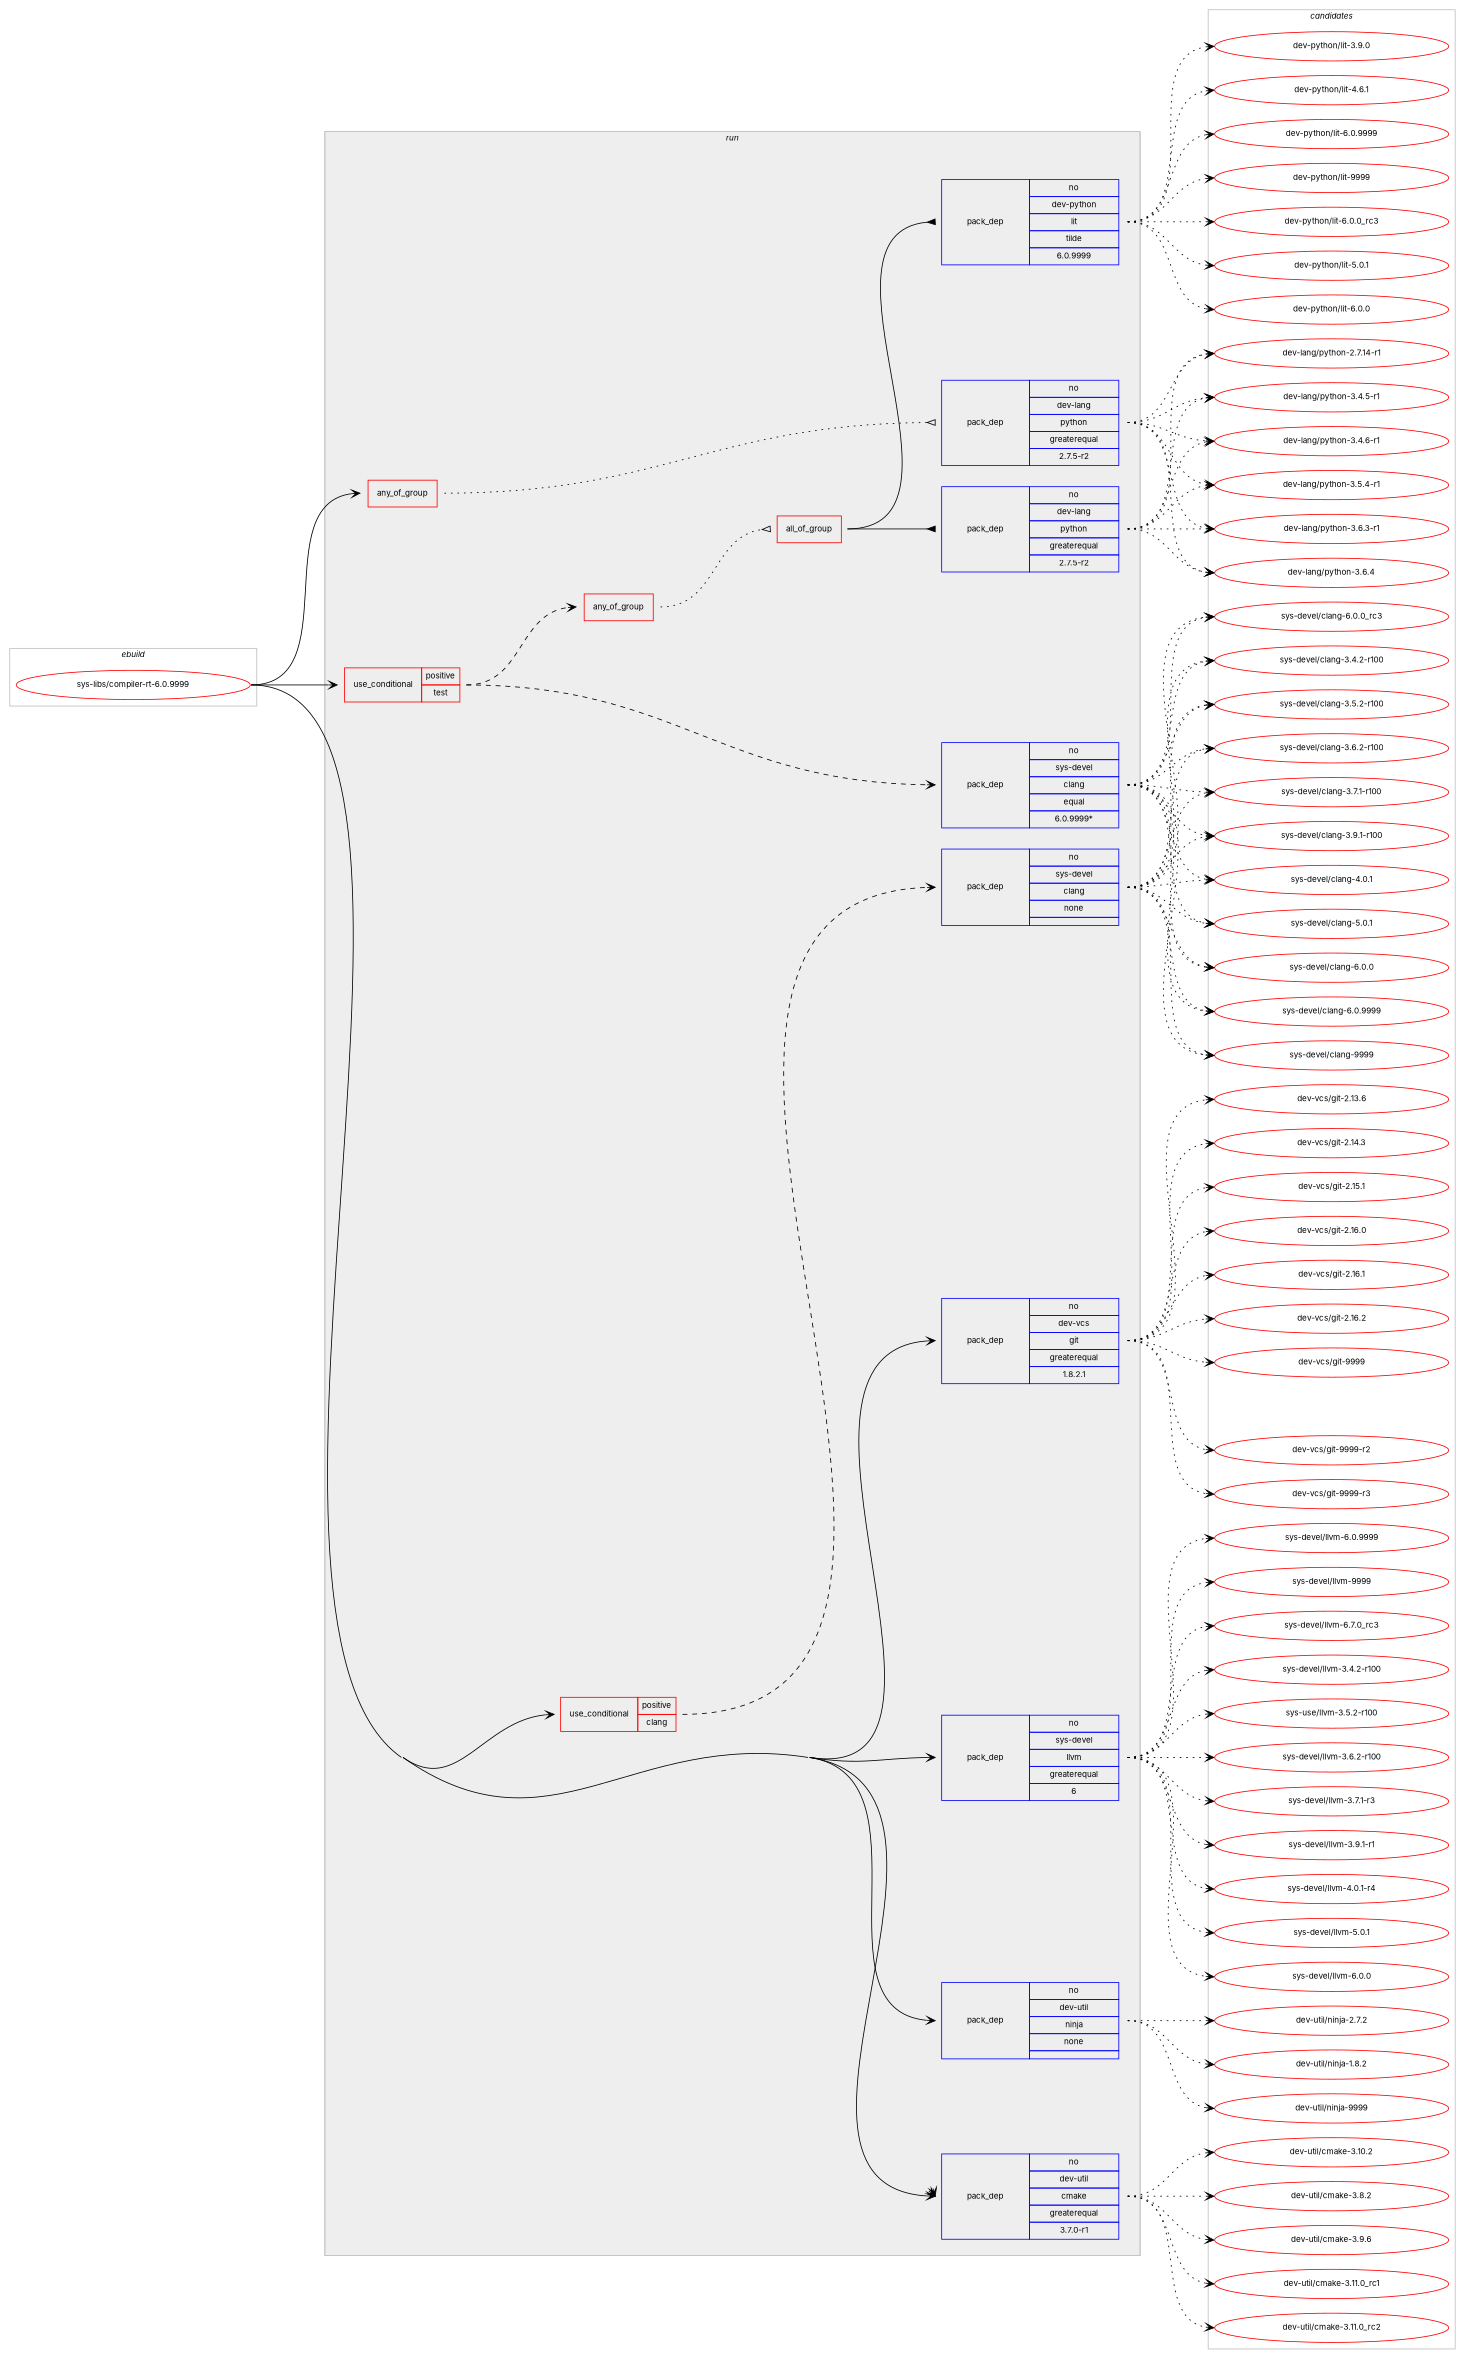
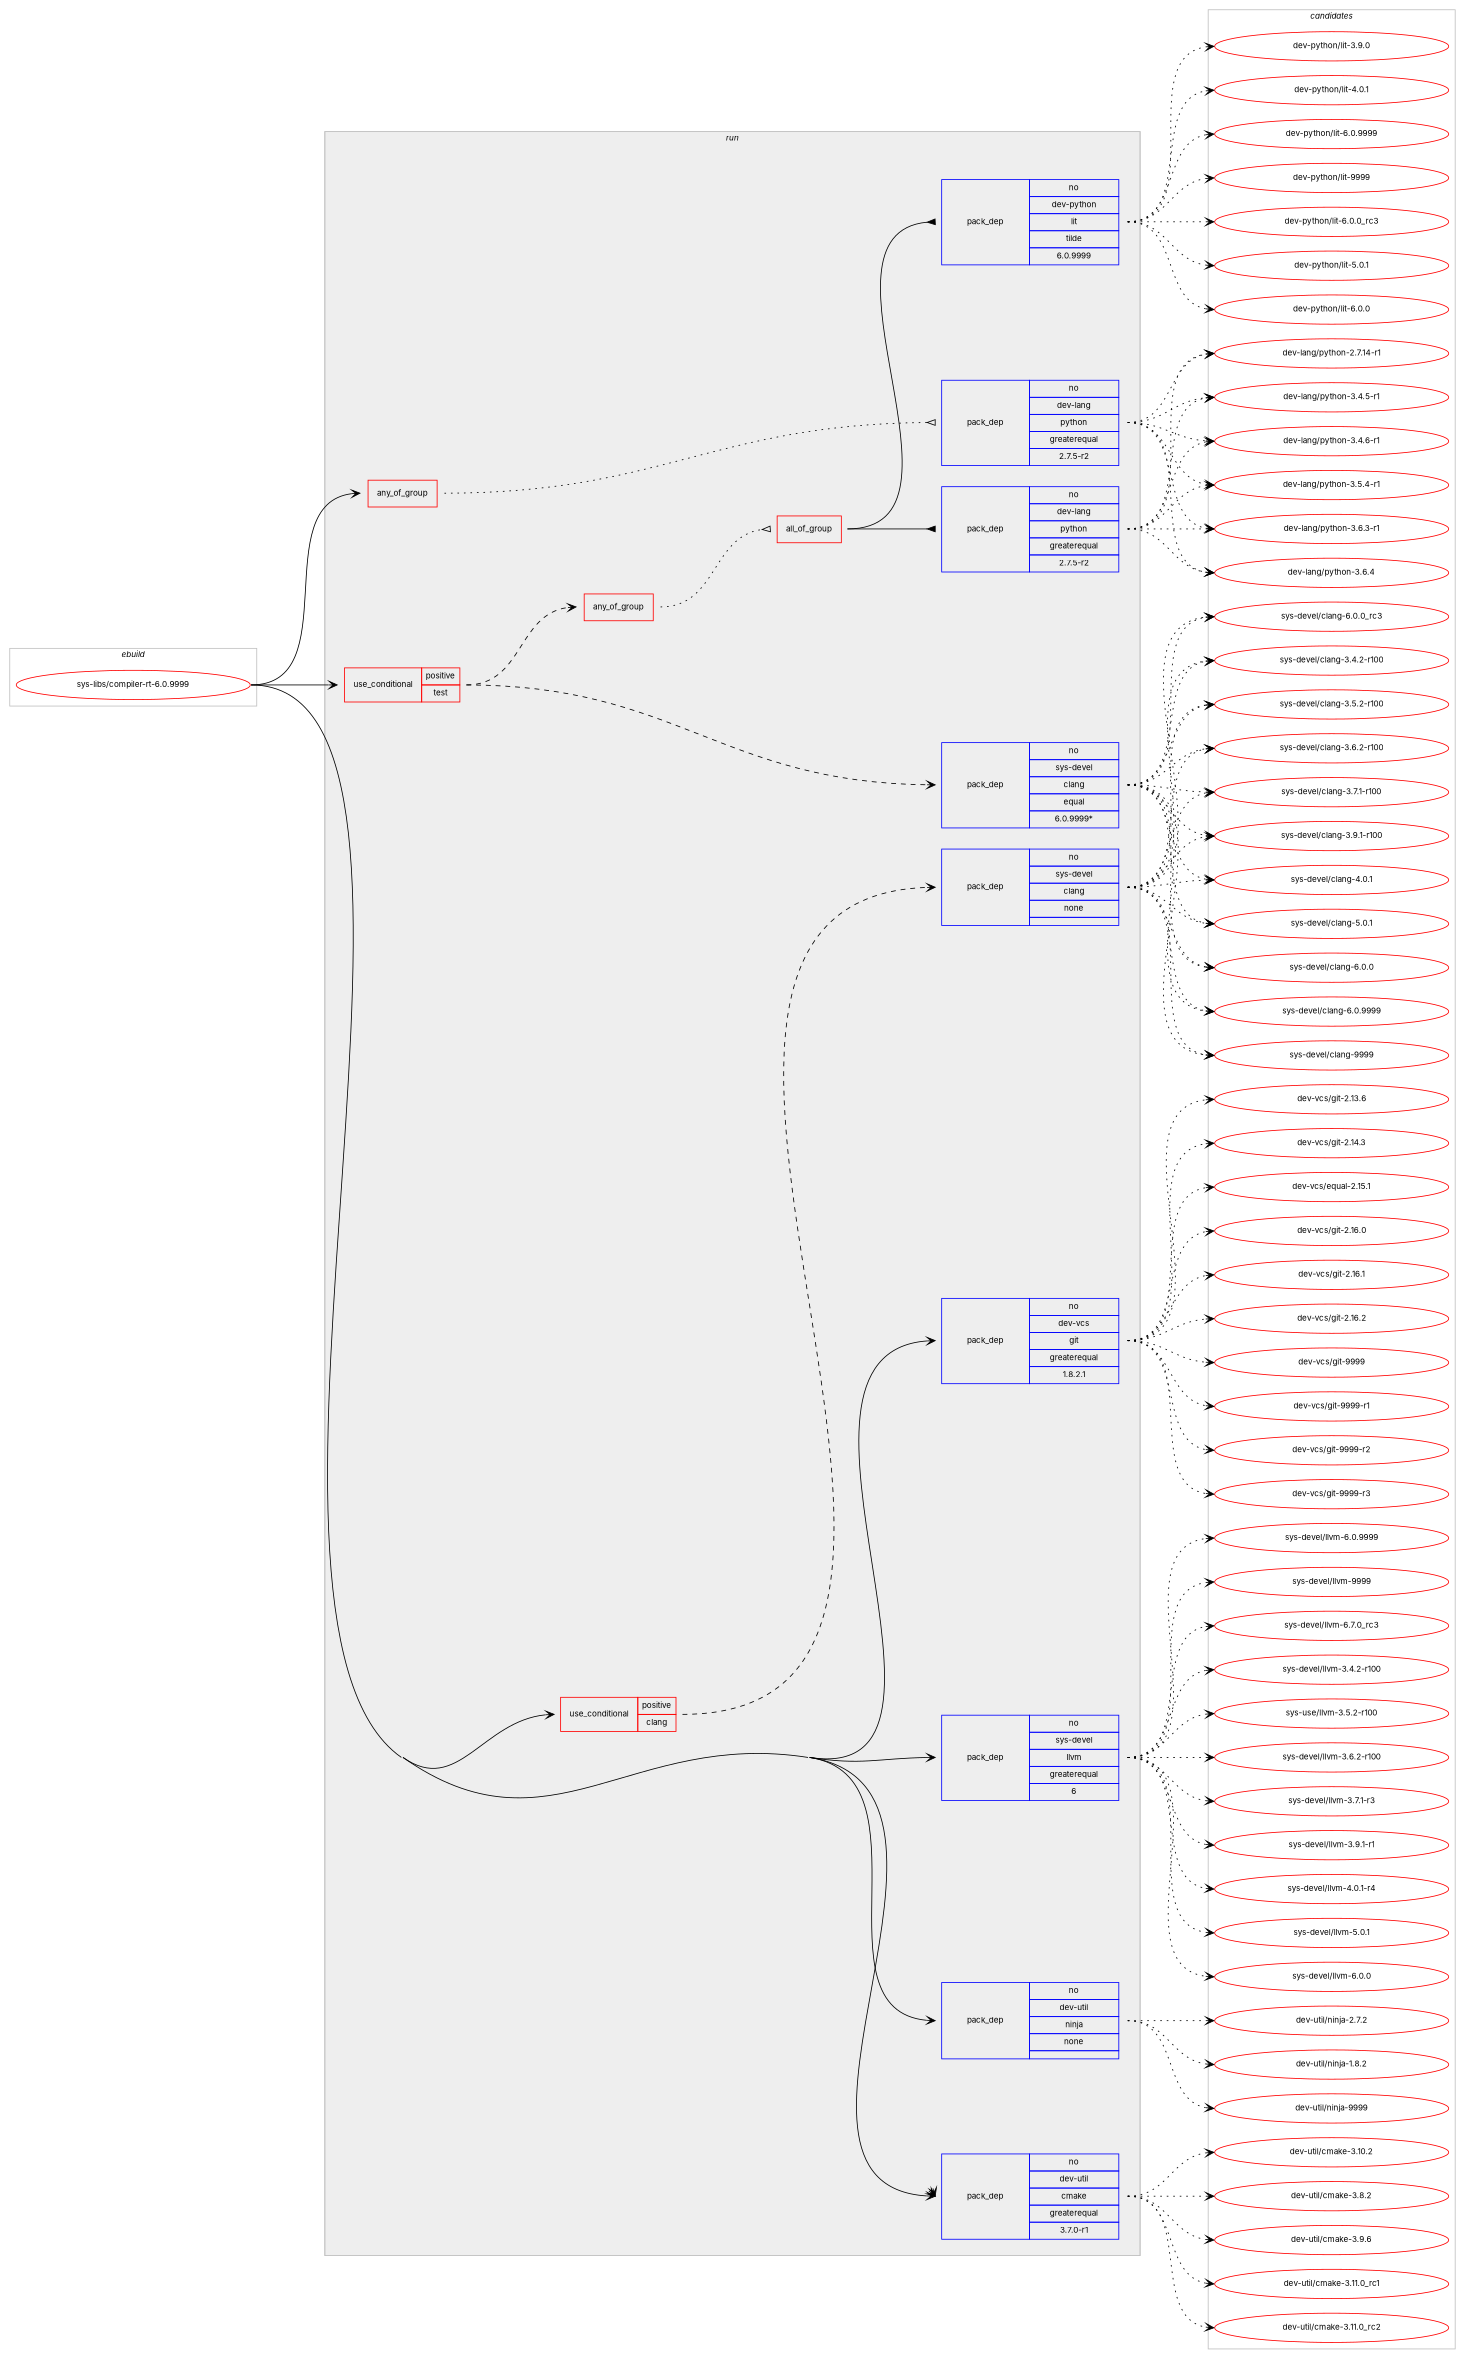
node "dev-python/lit-4.6.1": label "dev-python/lit-4.6.1" -> "dev-python/lit-4.0.1"
node "dev-vcs/git-2.15.1": label "dev-vcs/git-2.15.1" -> "dev-vcs/equal-2.15.1"
node "dev-vcs/git-9999-r1": added
